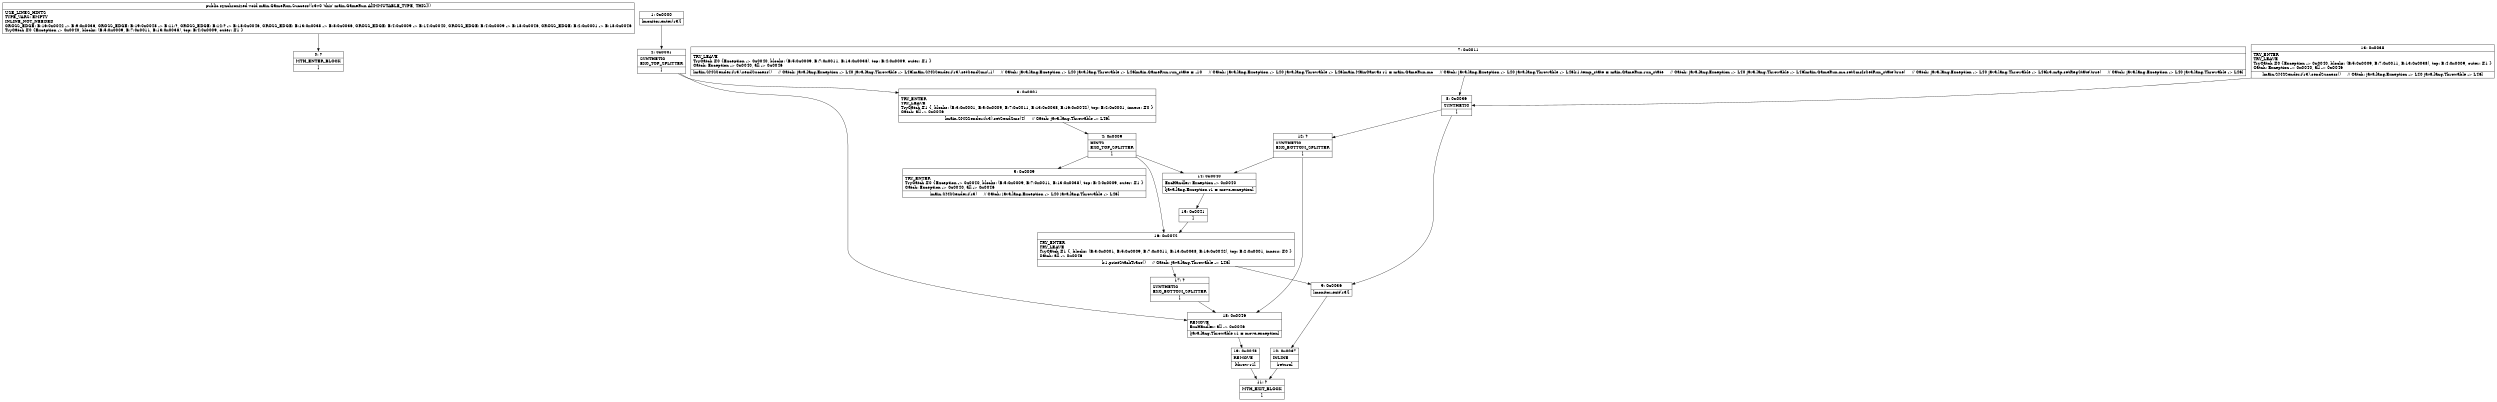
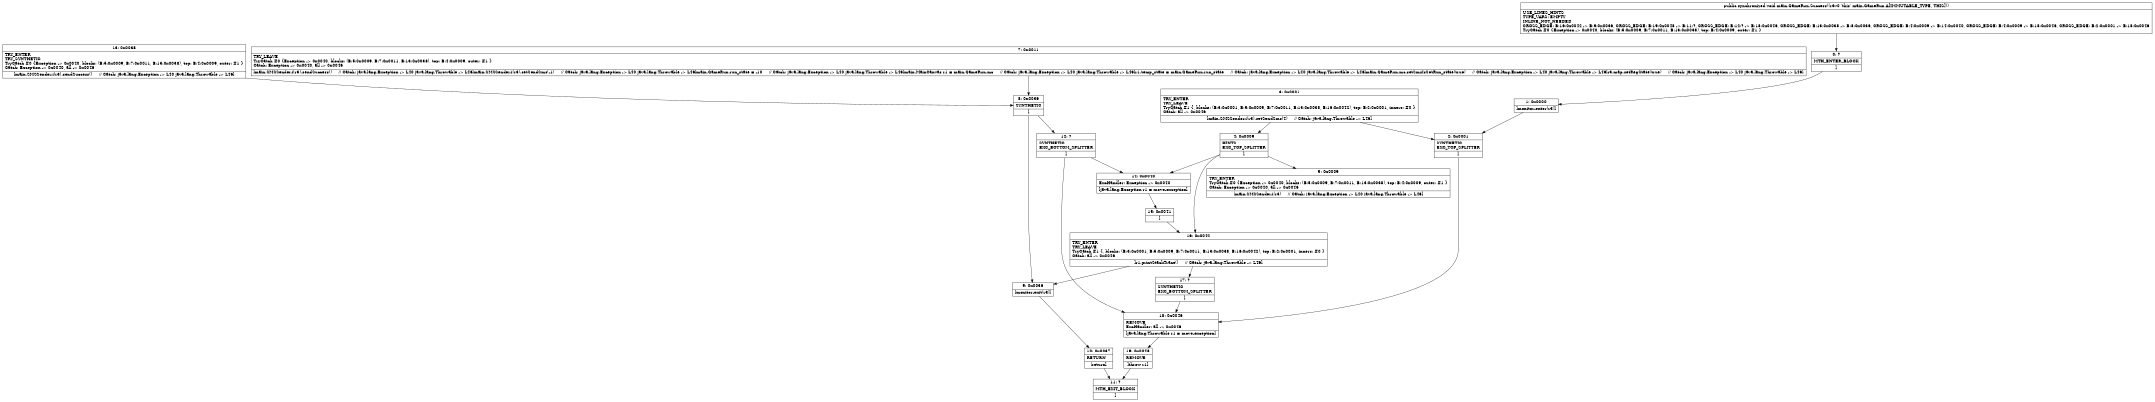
node "13: 0x0038": text "TRY_LEAVE" -> "TRY_SYNTHETIC"
edge "2: 0x0001" -> "3: 0x0001": reversed
edge "0: ?" -> "1: 0x0000": added
node "10: 0x0037": text "INLINE" -> "RETURN"
